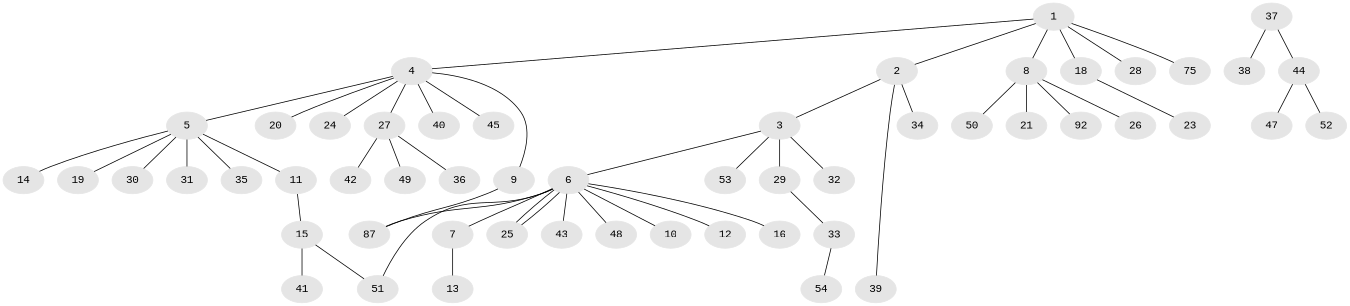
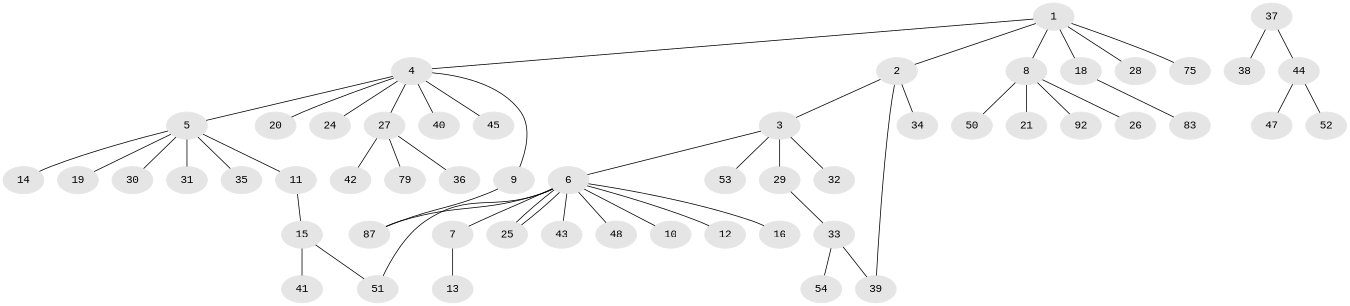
node "23": label "23" -> "83"
node "49": label "49" -> "79"
edge "33" -- "39": added
